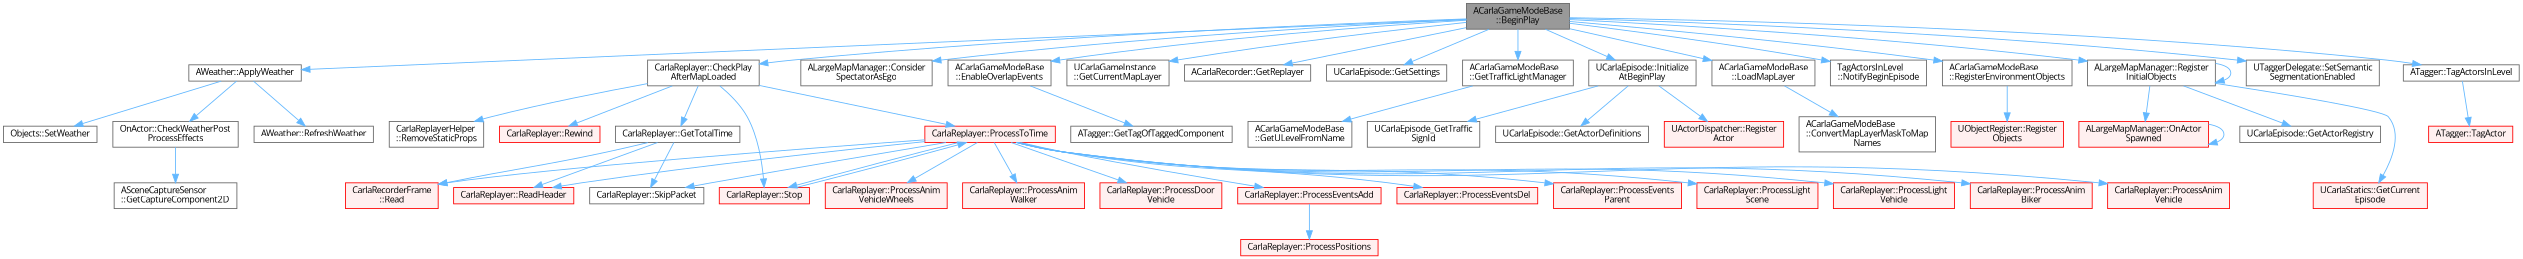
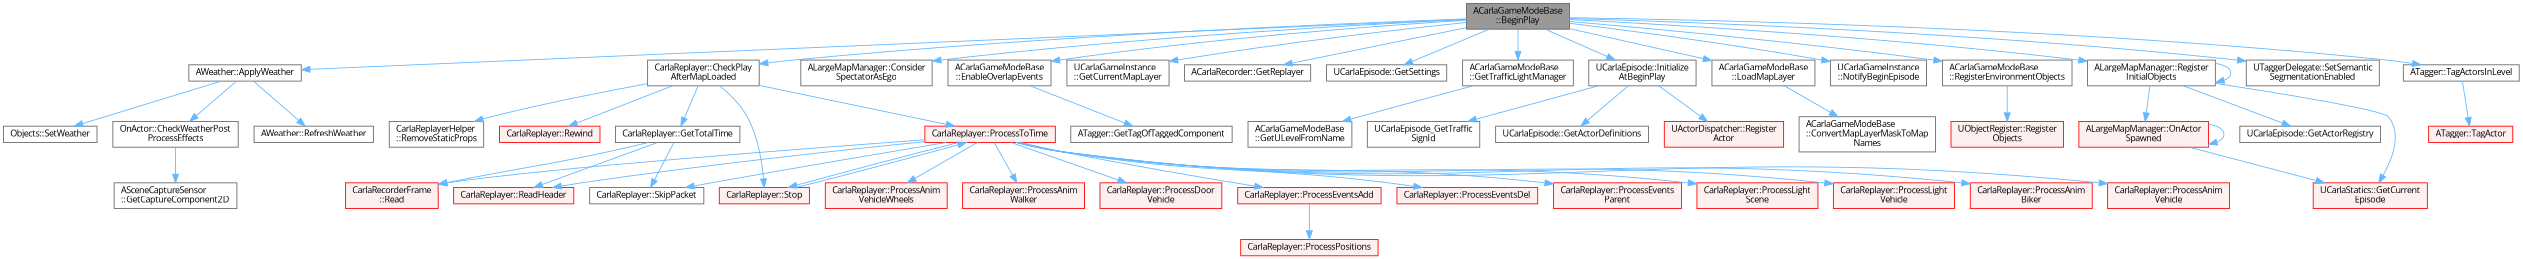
node "TagActorsInLevel ::NotifyBeginEpisode": label "TagActorsInLevel ::NotifyBeginEpisode" -> "UCarlaGameInstance ::NotifyBeginEpisode"
edge "ALargeMapManager::OnActor Spawned" -> "UCarlaStatics::GetCurrent Episode": added
